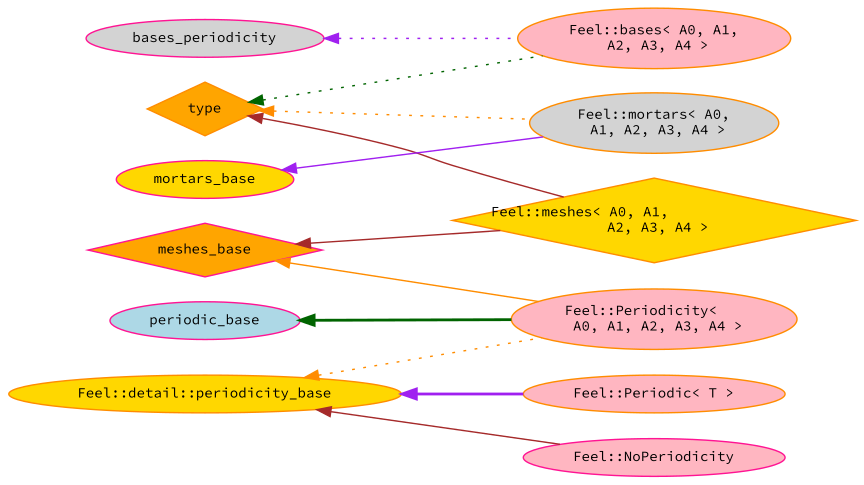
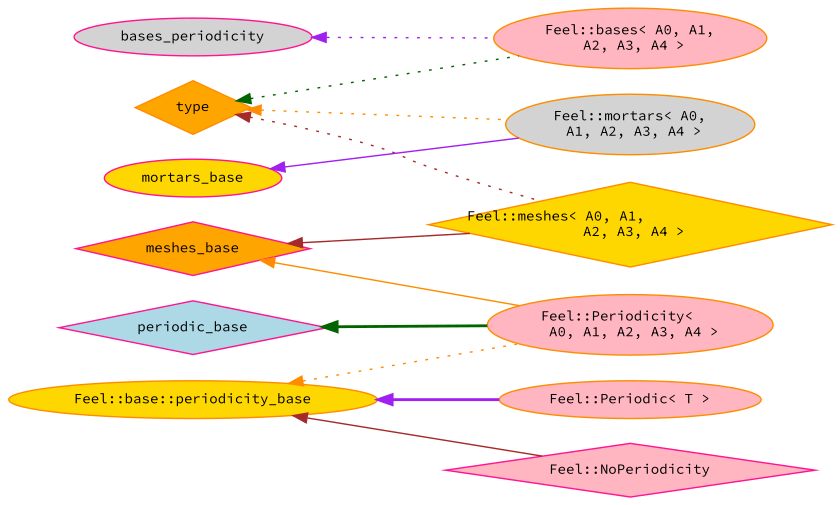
edge "Feel::meshes< A0, A1, A2, A3, A4 >" -> "type": style solid -> dotted
node "periodic_base": shape ellipse -> diamond
node "Feel::detail::periodicity_base": label "Feel::detail::periodicity_base" -> "Feel::base::periodicity_base"
node "Feel::NoPeriodicity": shape ellipse -> diamond
